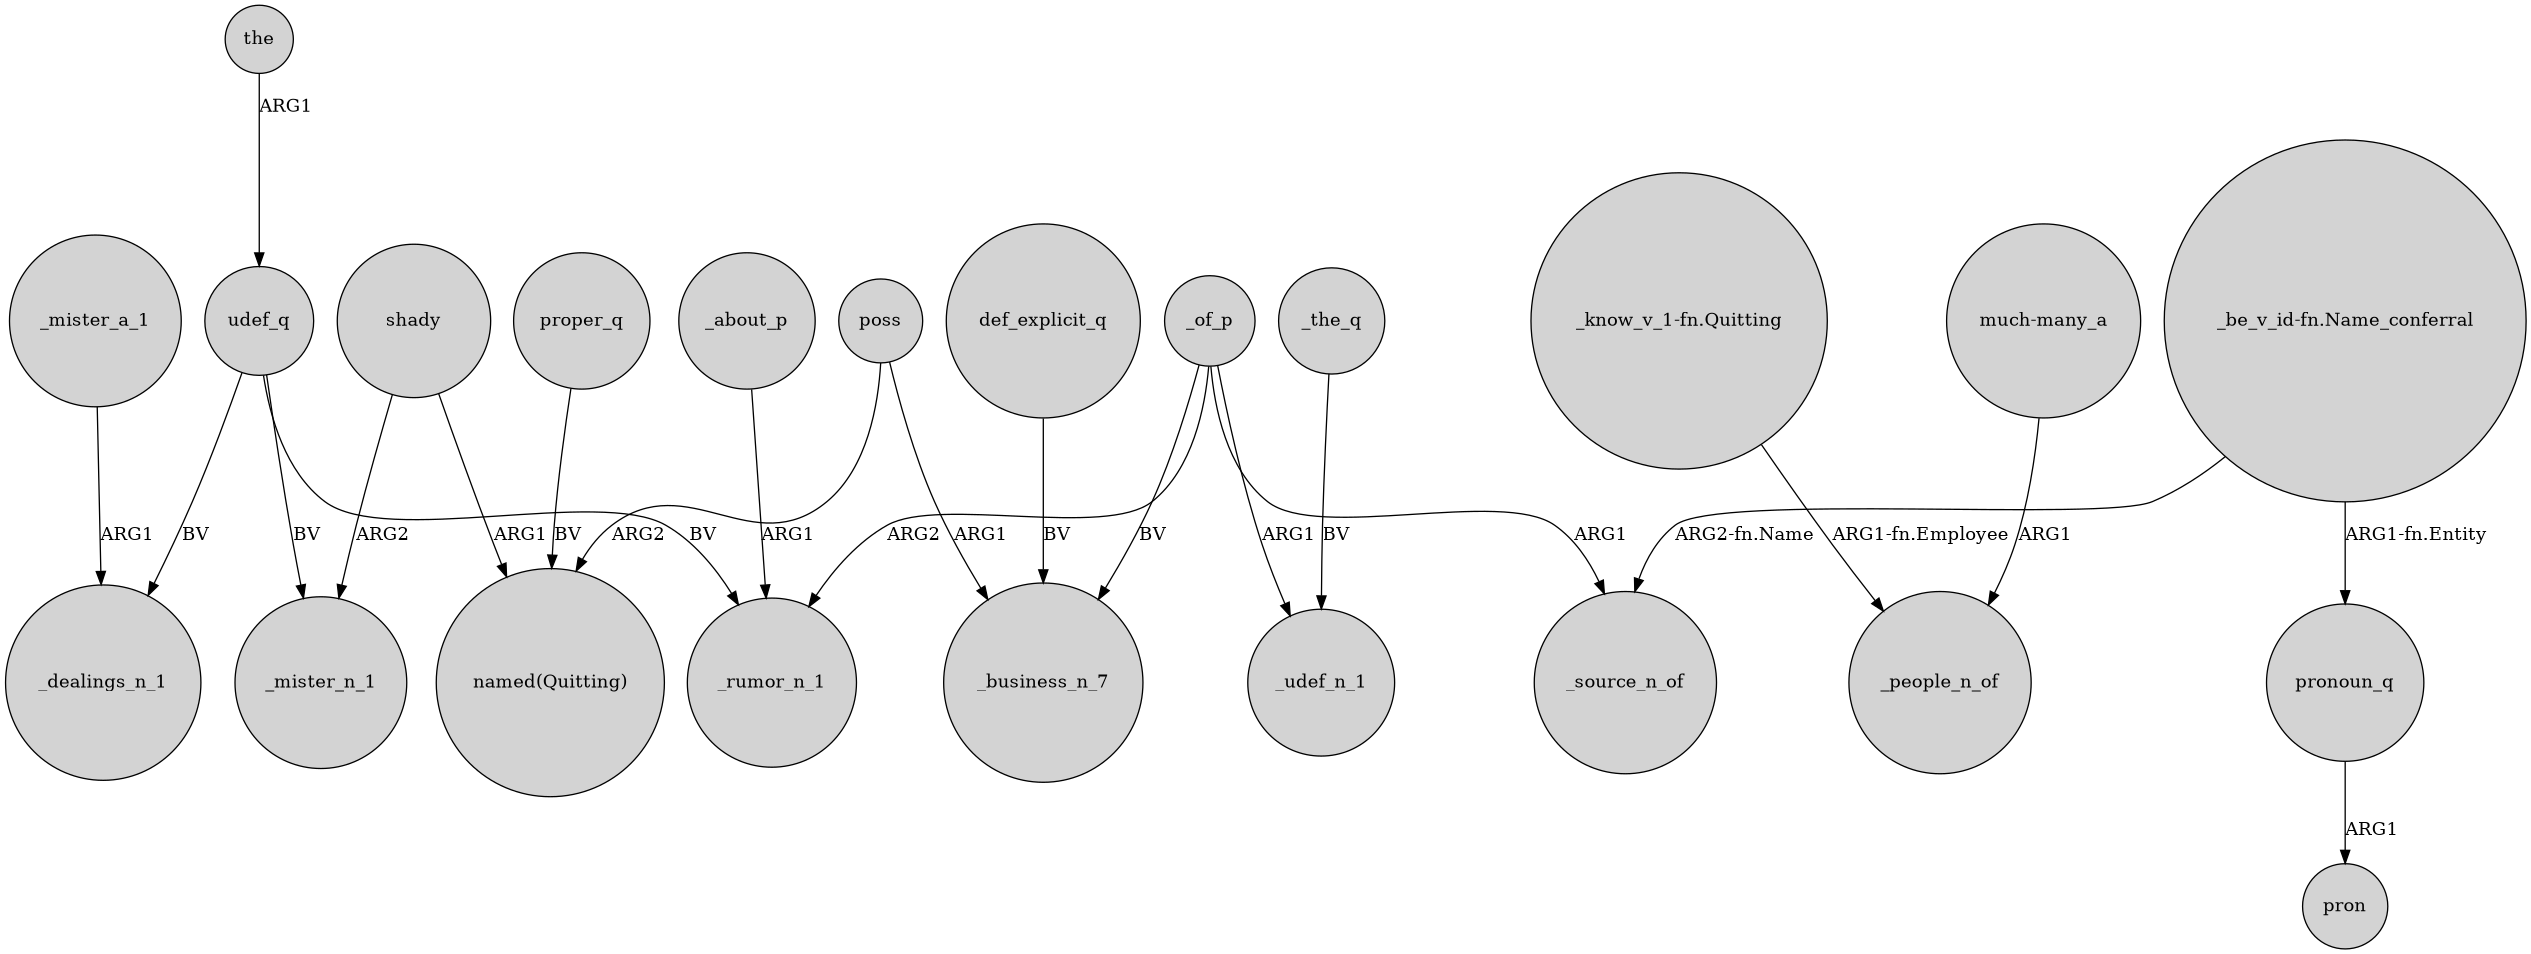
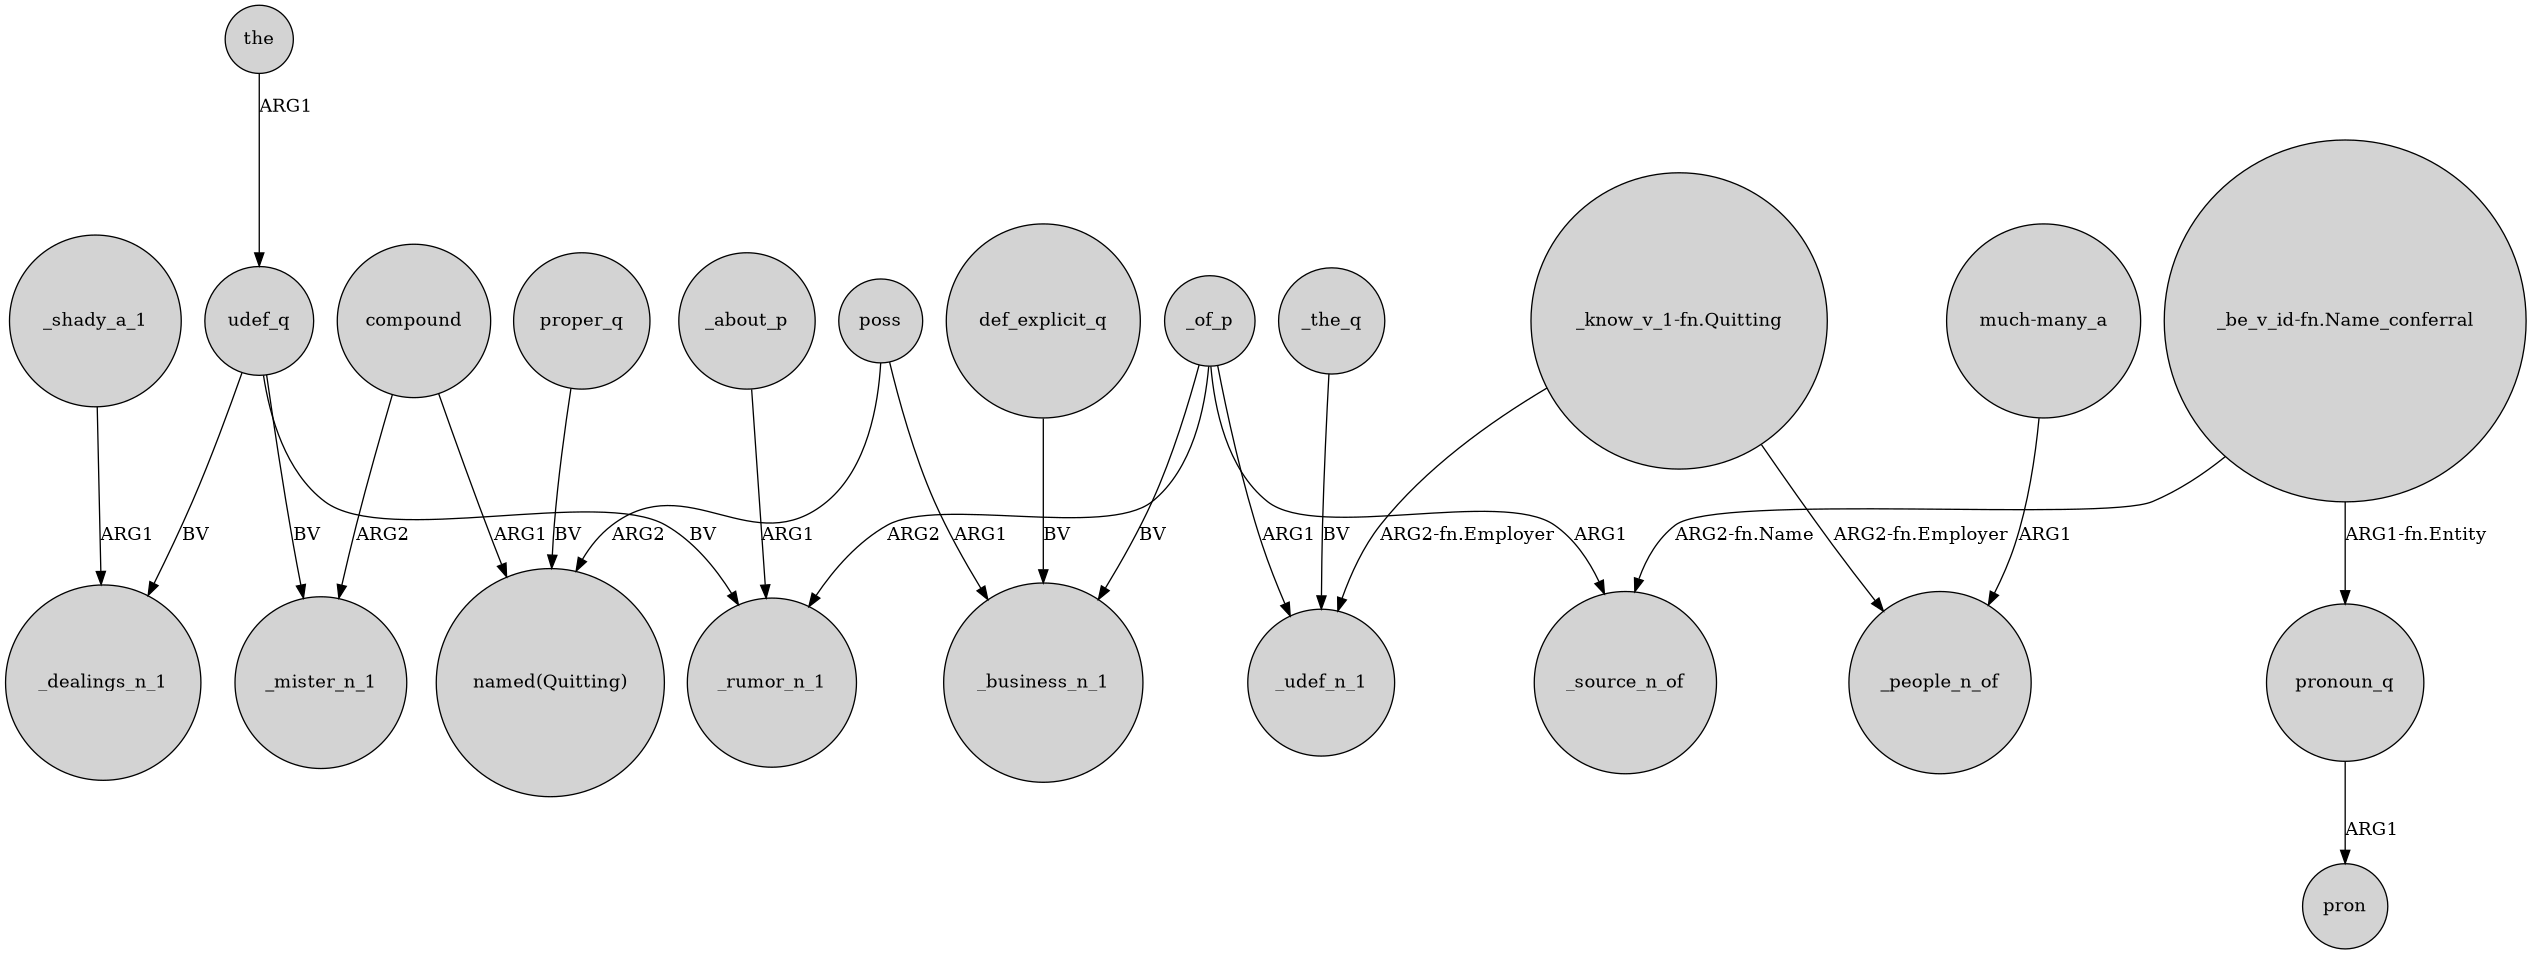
node "_mister_a_1": label "_mister_a_1" -> "_shady_a_1"
node "shady": label "shady" -> "compound"
edge "_know_v_1-fn.Quitting" -> "_udef_n_1": added, label "ARG2-fn.Employer"
edge "_know_v_1-fn.Quitting" -> "_people_n_of": label "ARG1-fn.Employee" -> "ARG2-fn.Employer"
node "_business_n_7": label "_business_n_7" -> "_business_n_1"
